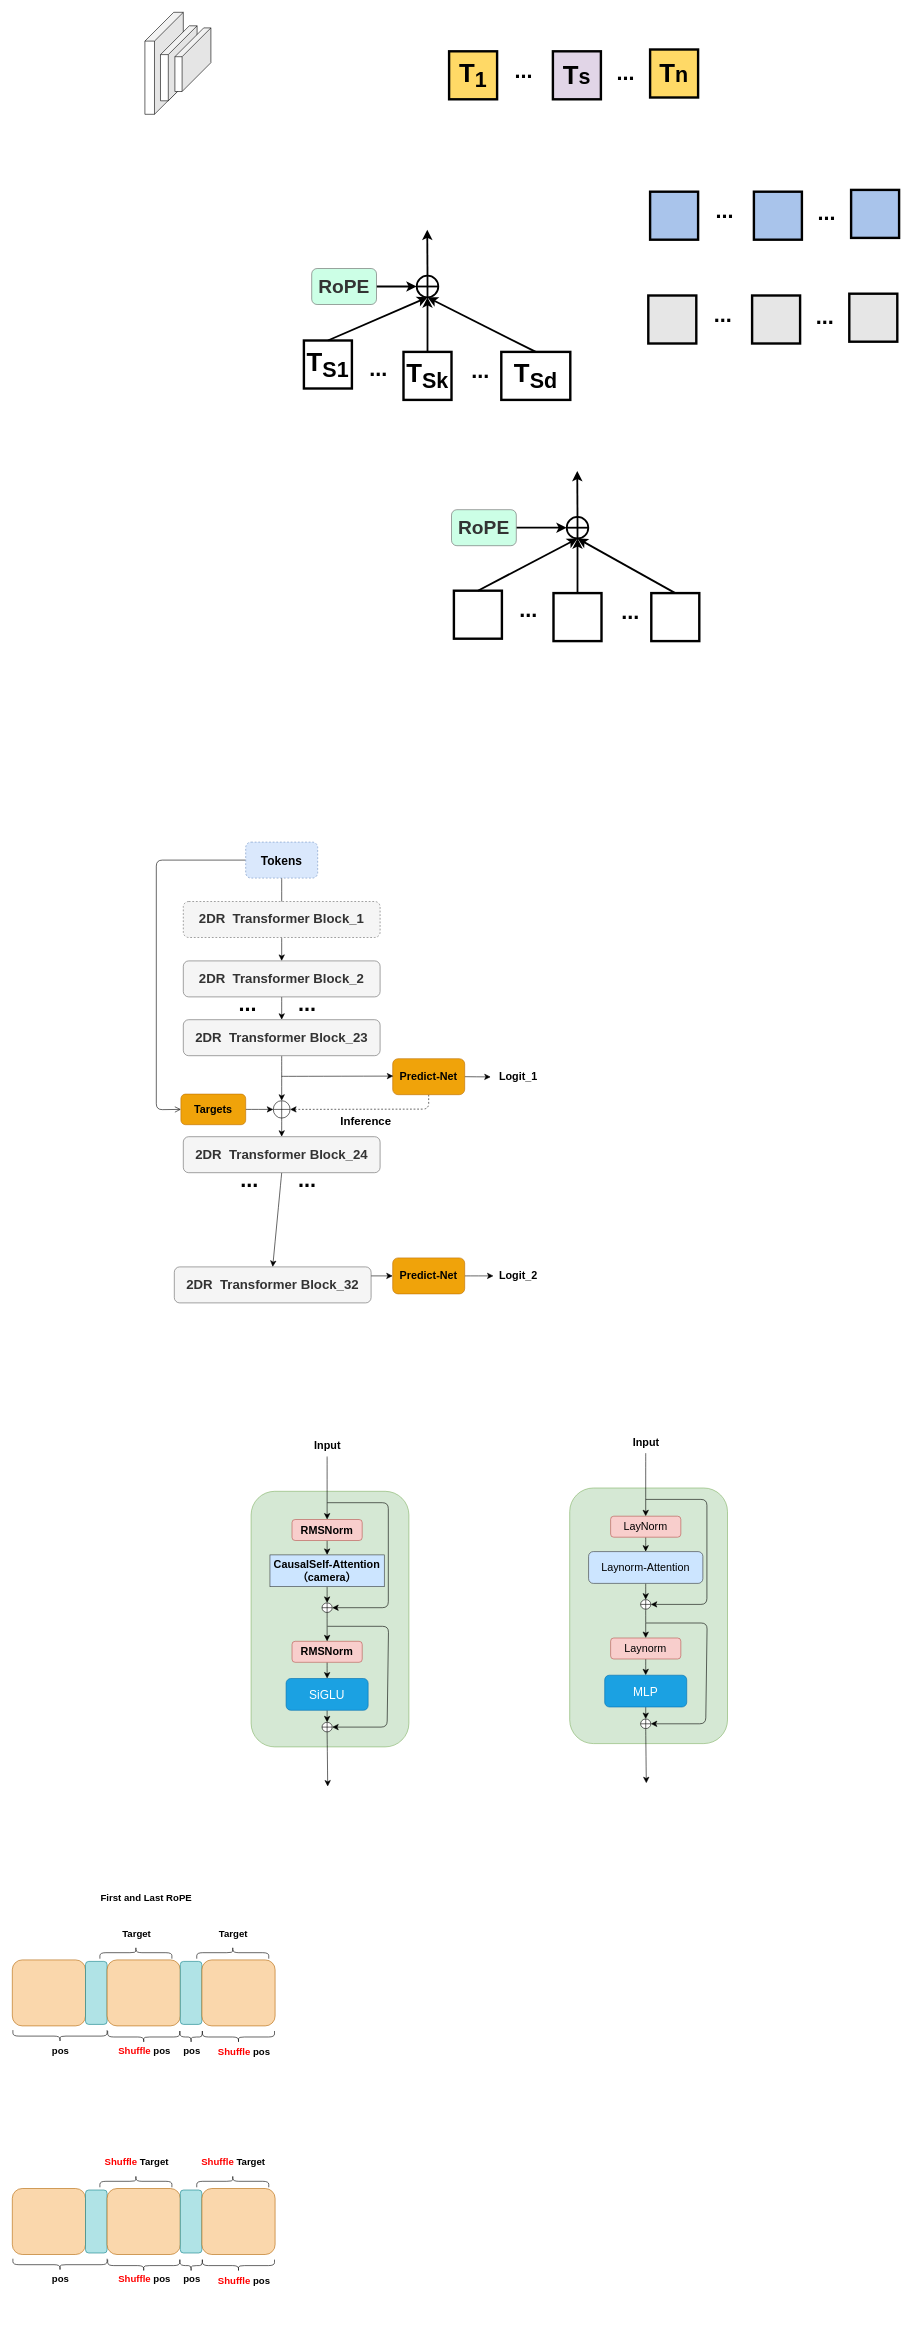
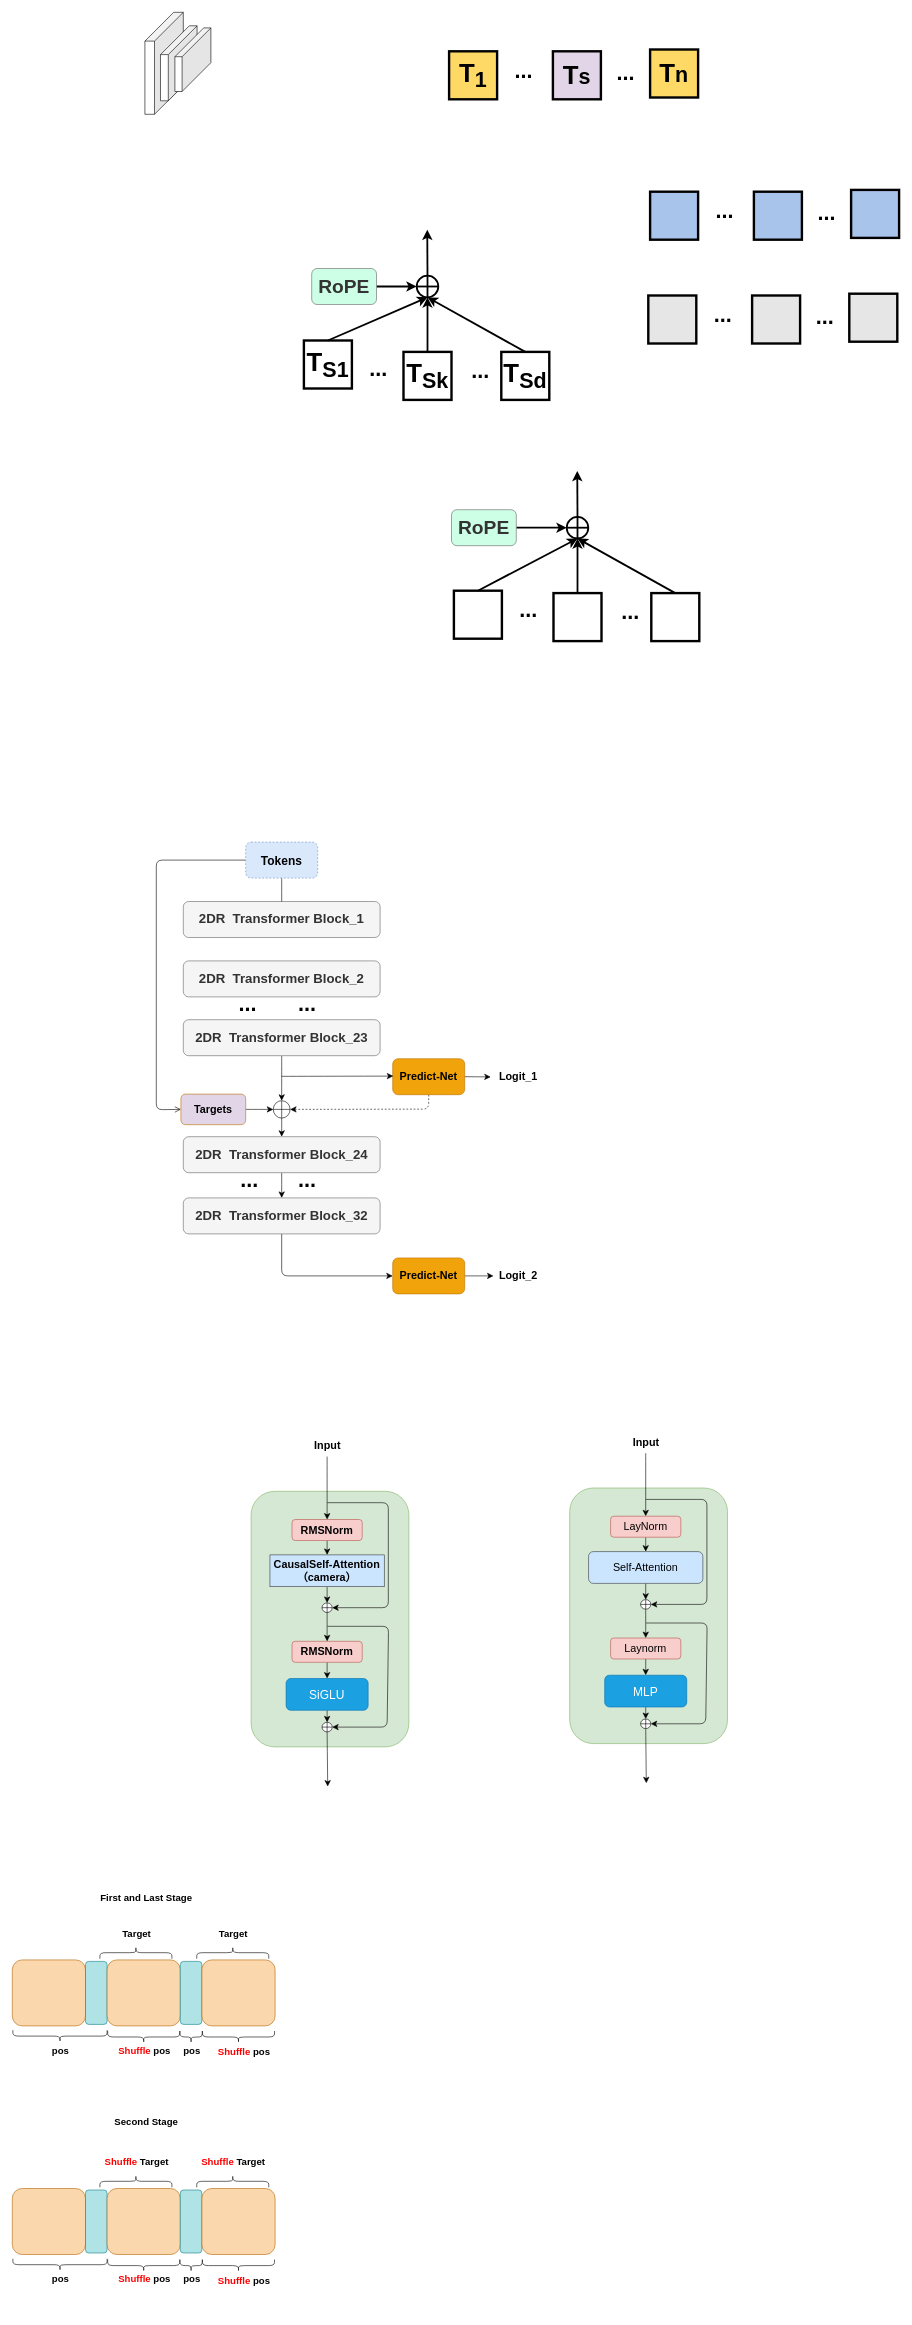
node "TSd": size 69x48 -> 48x48
node "2DR Transformer Block_1": style dashed -> solid
edge "2DR Transformer Block_1" -> "2DR Transformer Block_2": removed
edge "2DR Transformer Block_2" -> "2DR Transformer Block_23": removed
node "Targets": fillcolor #f0a30a -> #e1d5e7
node "Inference": removed
node "2DR Transformer Block_32": moved (273, 1285) -> (282, 1216)
node "Laynorm-Attention": label "Laynorm-Attention" -> "Self-Attention"
node "First and Last RoPE": label "First and Last RoPE" -> "First and Last Stage"
node "Second Stage": added
